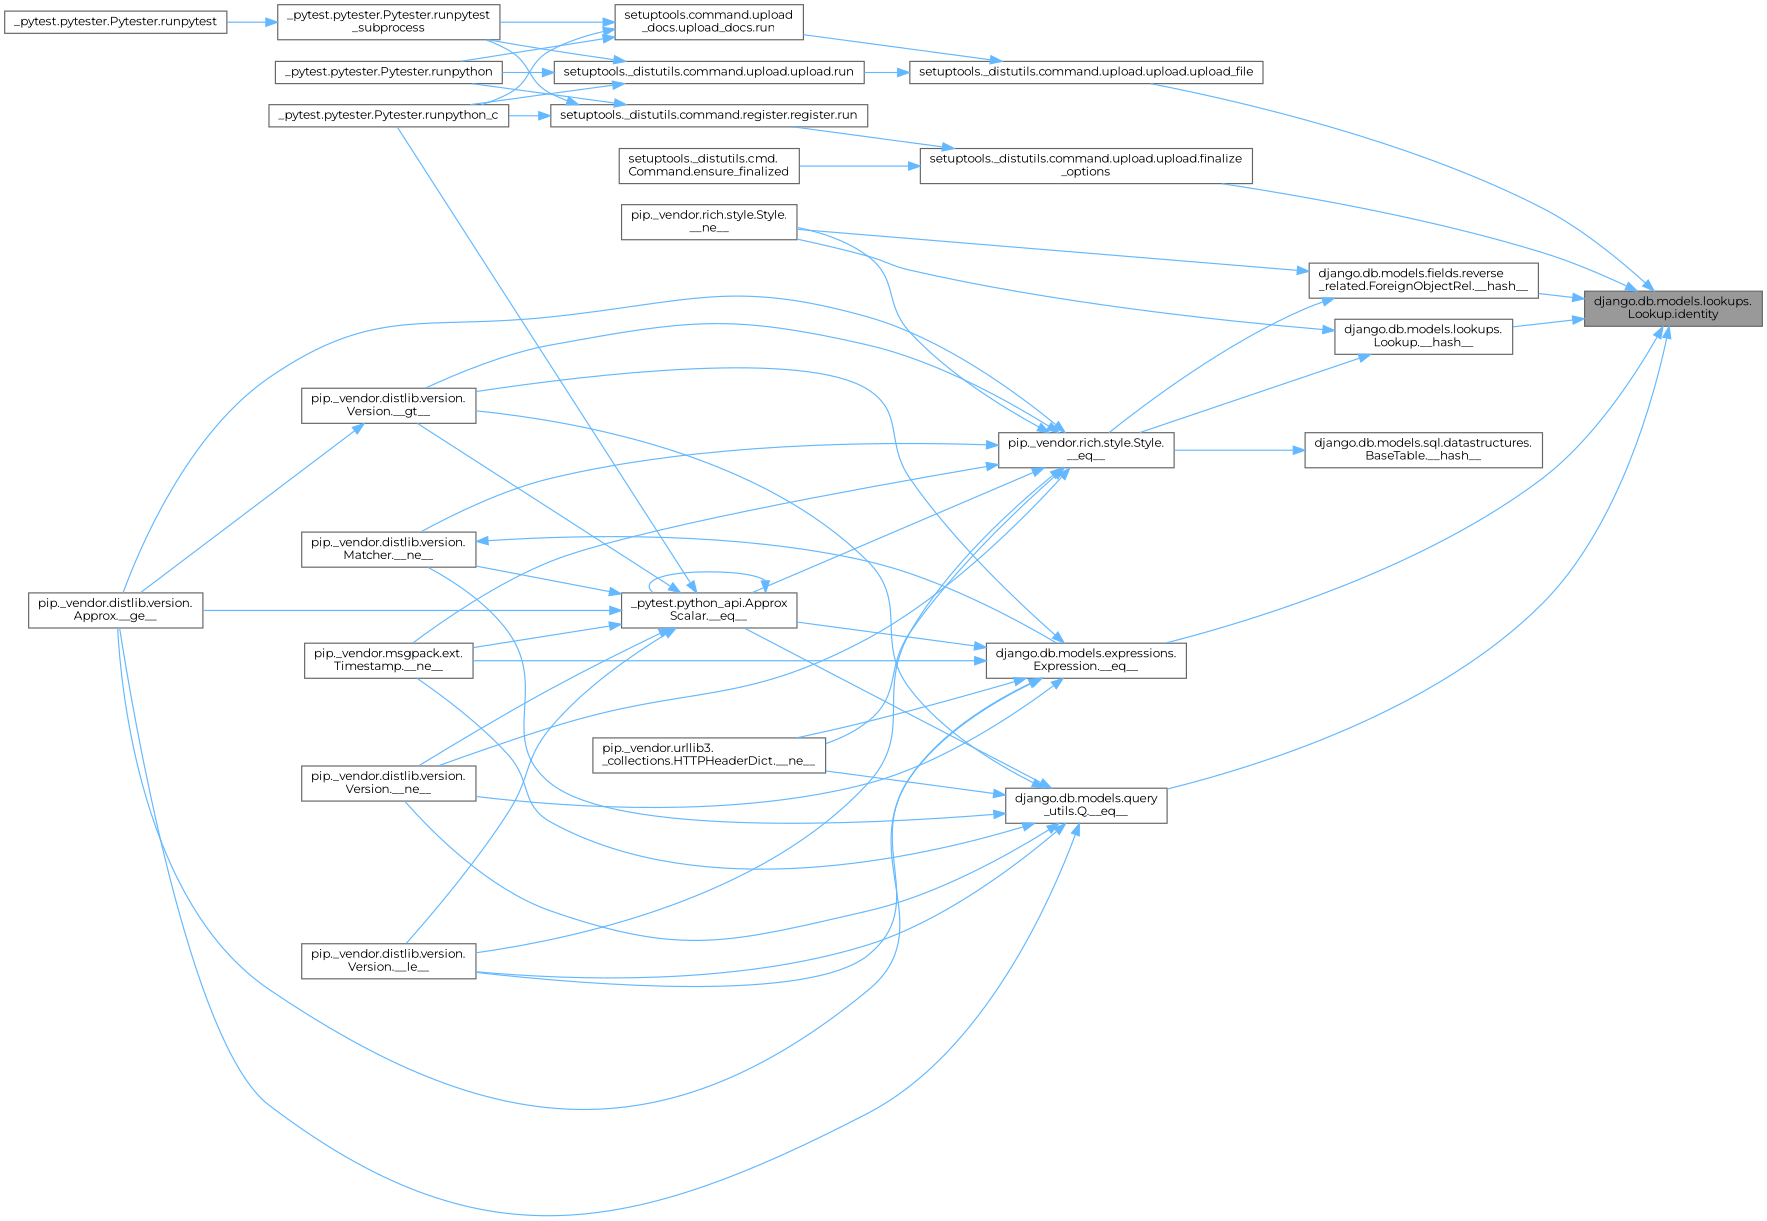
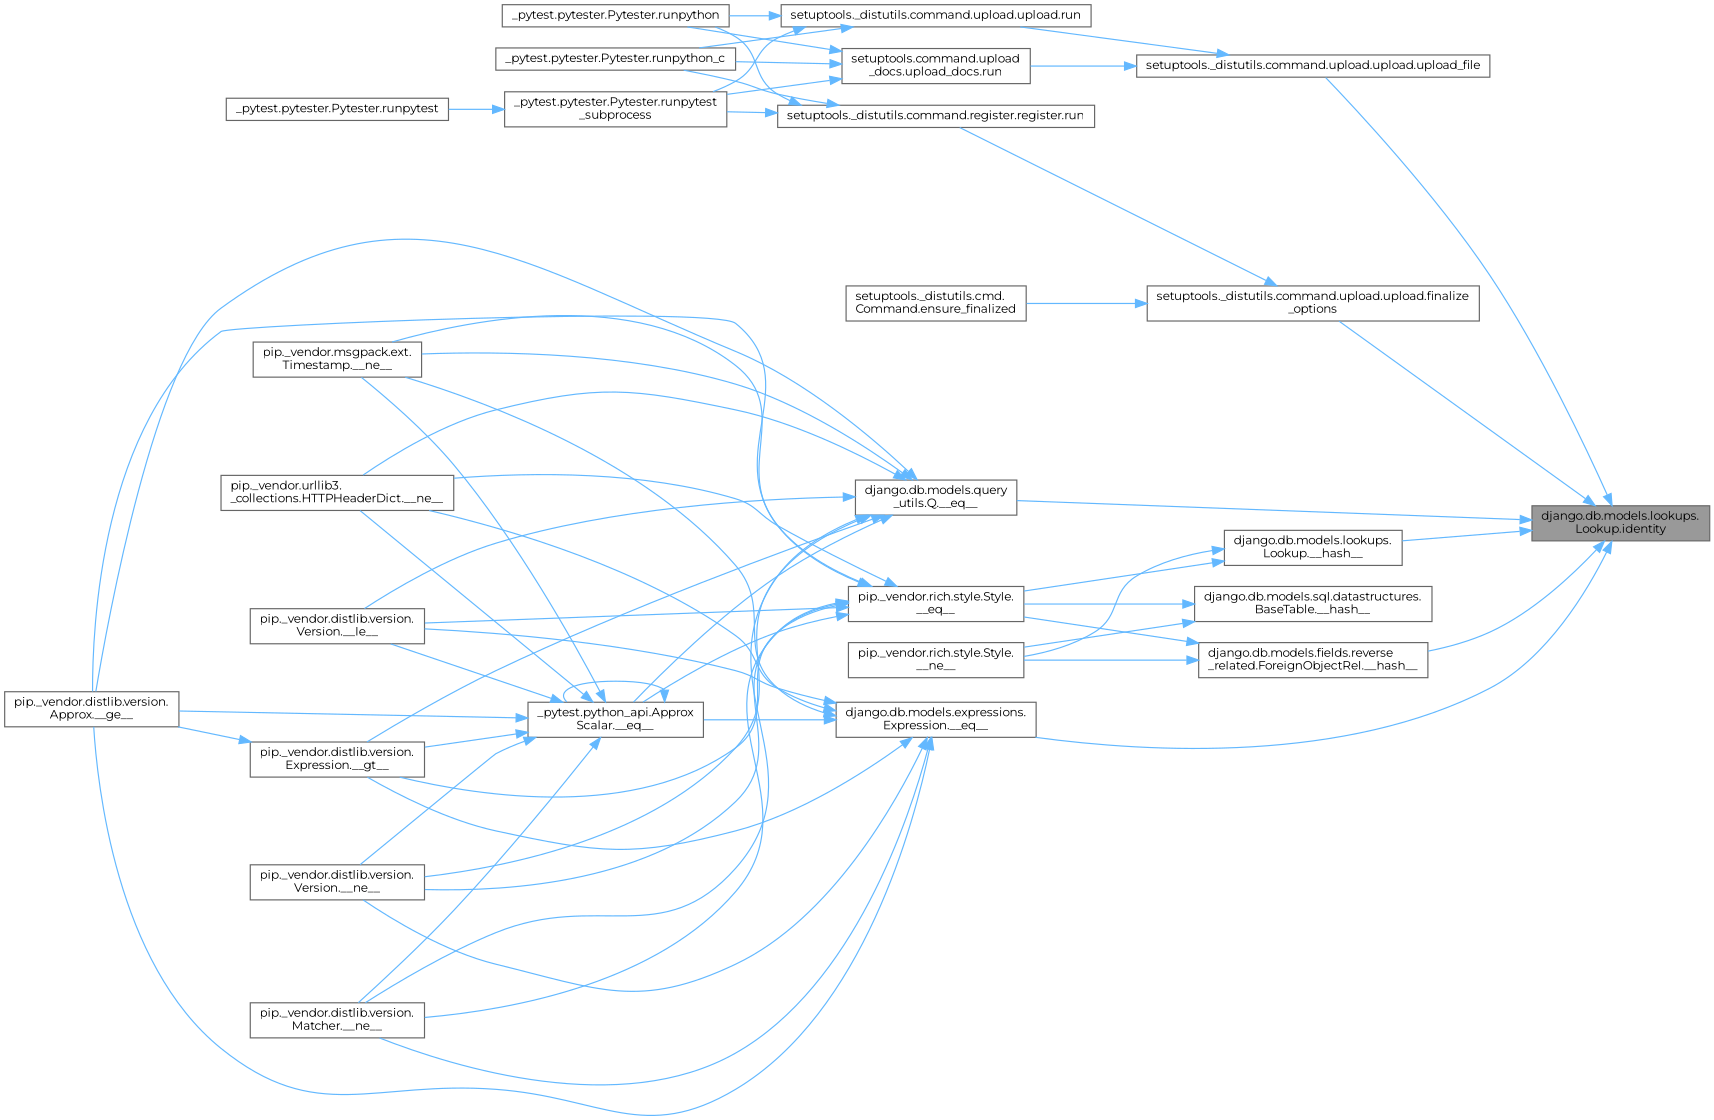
edge "pip._vendor.rich.style.Style. __ne__" -> "pip._vendor.rich.style.Style. __eq__": now "pip._vendor.rich.style.Style. __ne__" -> "django.db.models.sql.datastructures. BaseTable.__hash__"
edge "_pytest.pytester.Pytester.runpython_c" -> "_pytest.python_api.Approx Scalar.__eq__": now "pip._vendor.urllib3. _collections.HTTPHeaderDict.__ne__" -> "_pytest.python_api.Approx Scalar.__eq__"
node "pip._vendor.distlib.version. Version.__gt__": label "pip._vendor.distlib.version. Version.__gt__" -> "pip._vendor.distlib.version. Expression.__gt__"
edge "django.db.models.expressions. Expression.__eq__" -> "pip._vendor.distlib.version. Matcher.__ne__": reversed
